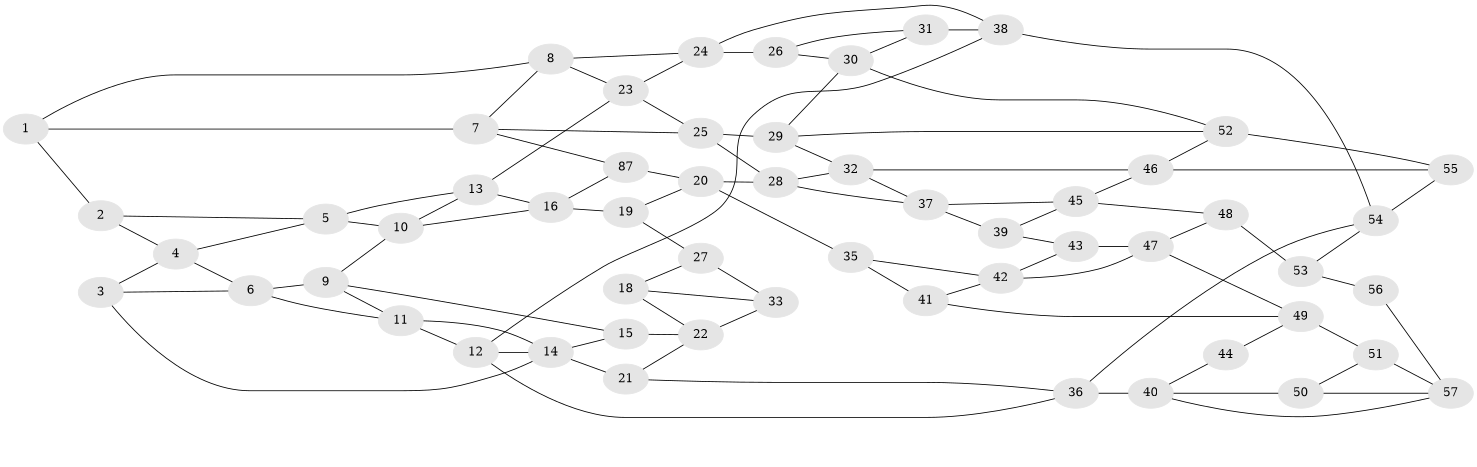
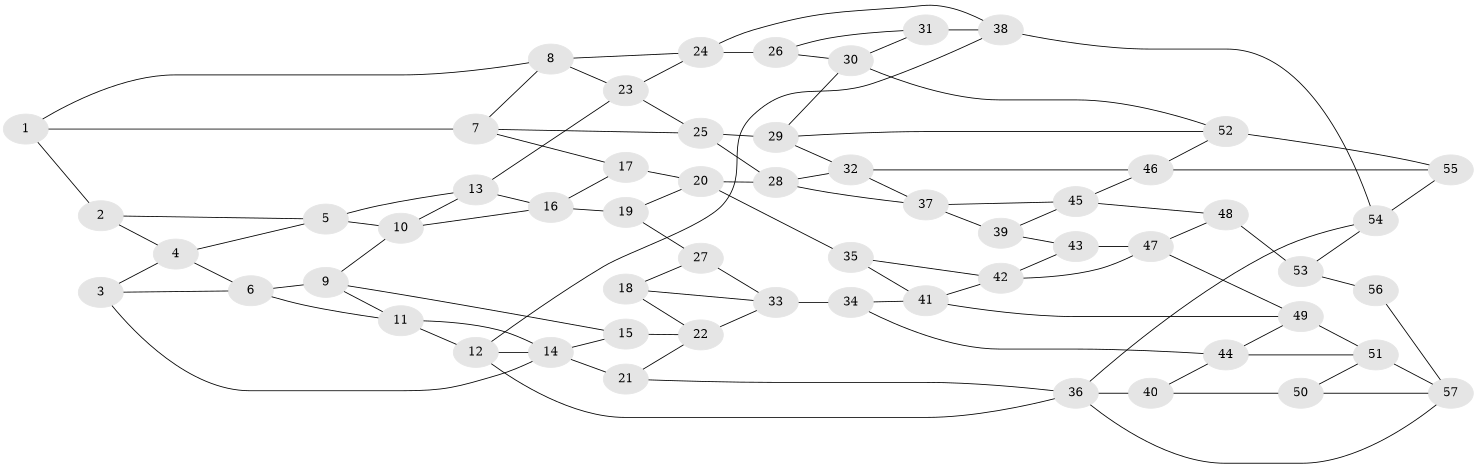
node "87": label "87" -> "17"
node "34": added
edge "44" -- "51": added
edge "40" -- "57": now "36" -- "57"
